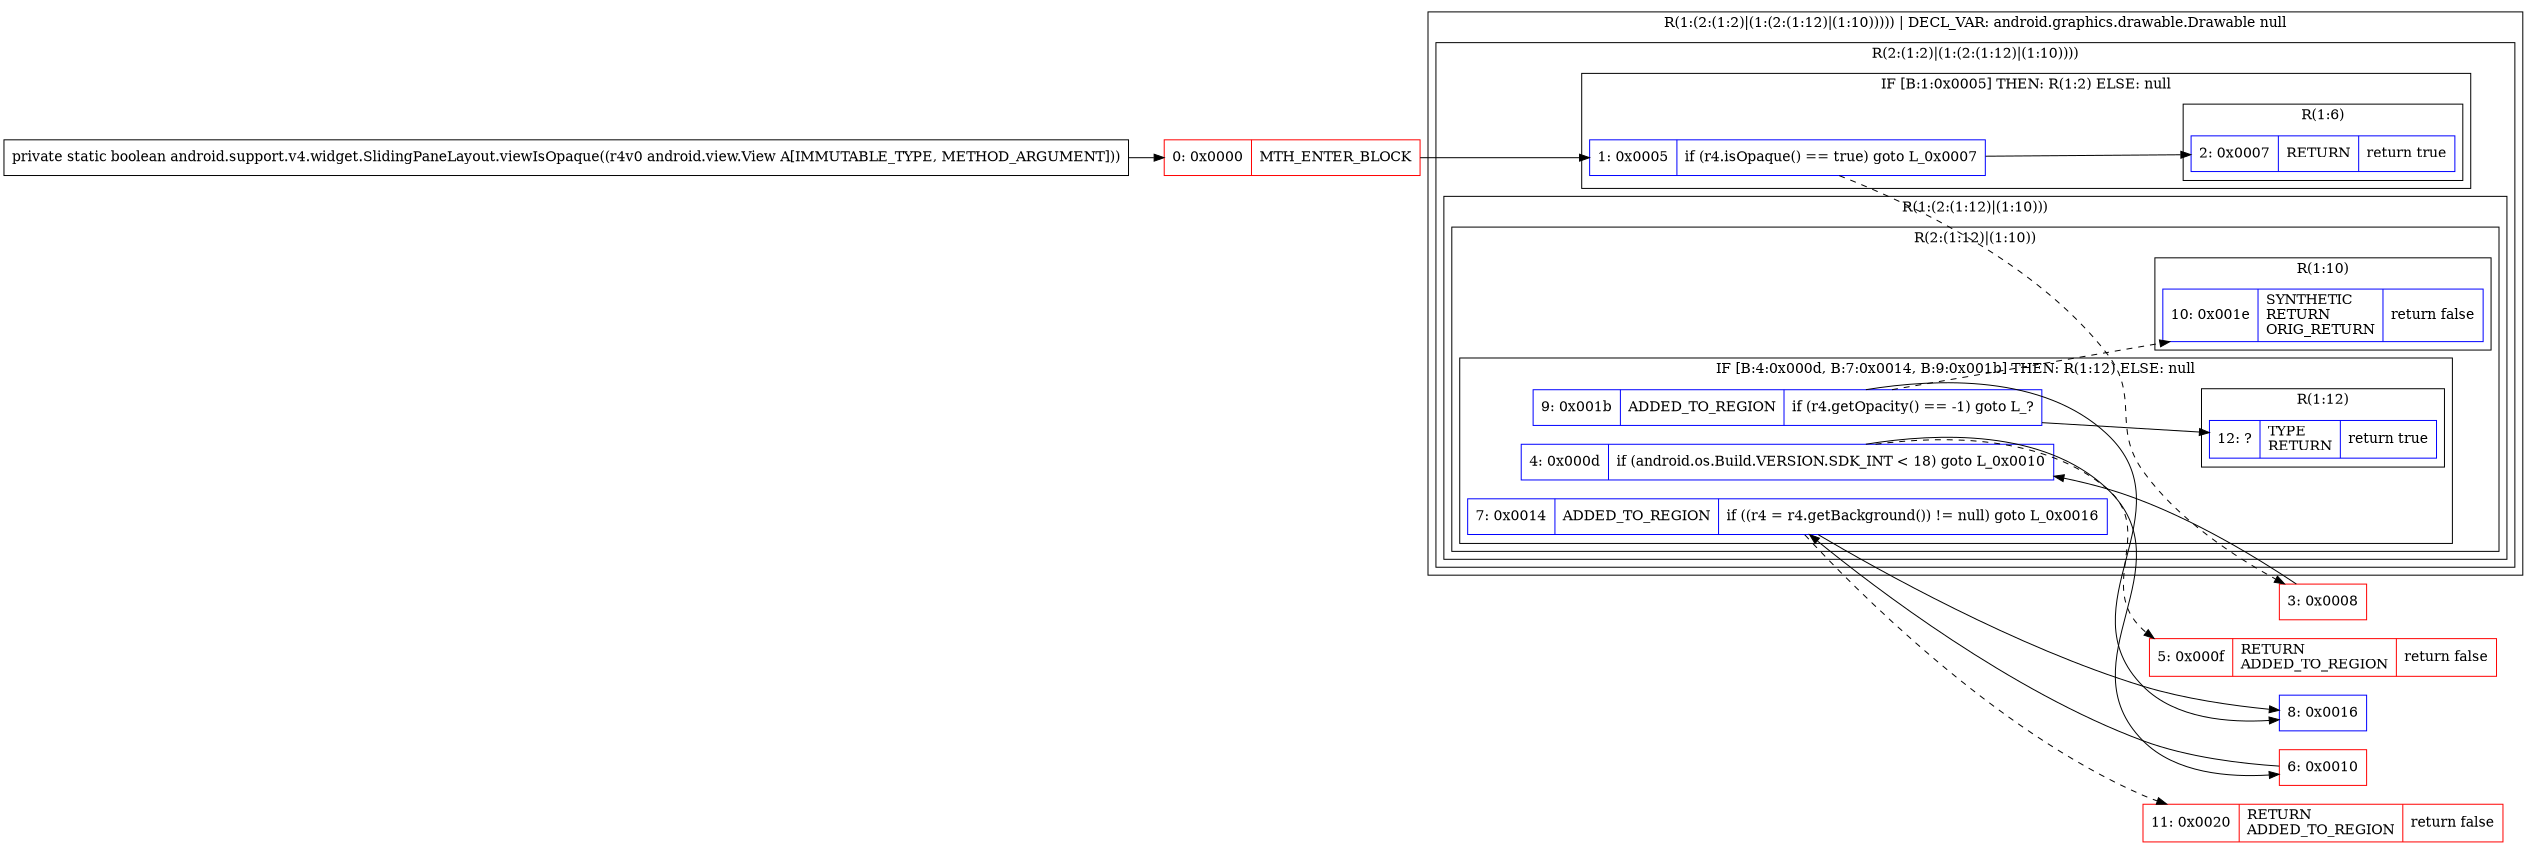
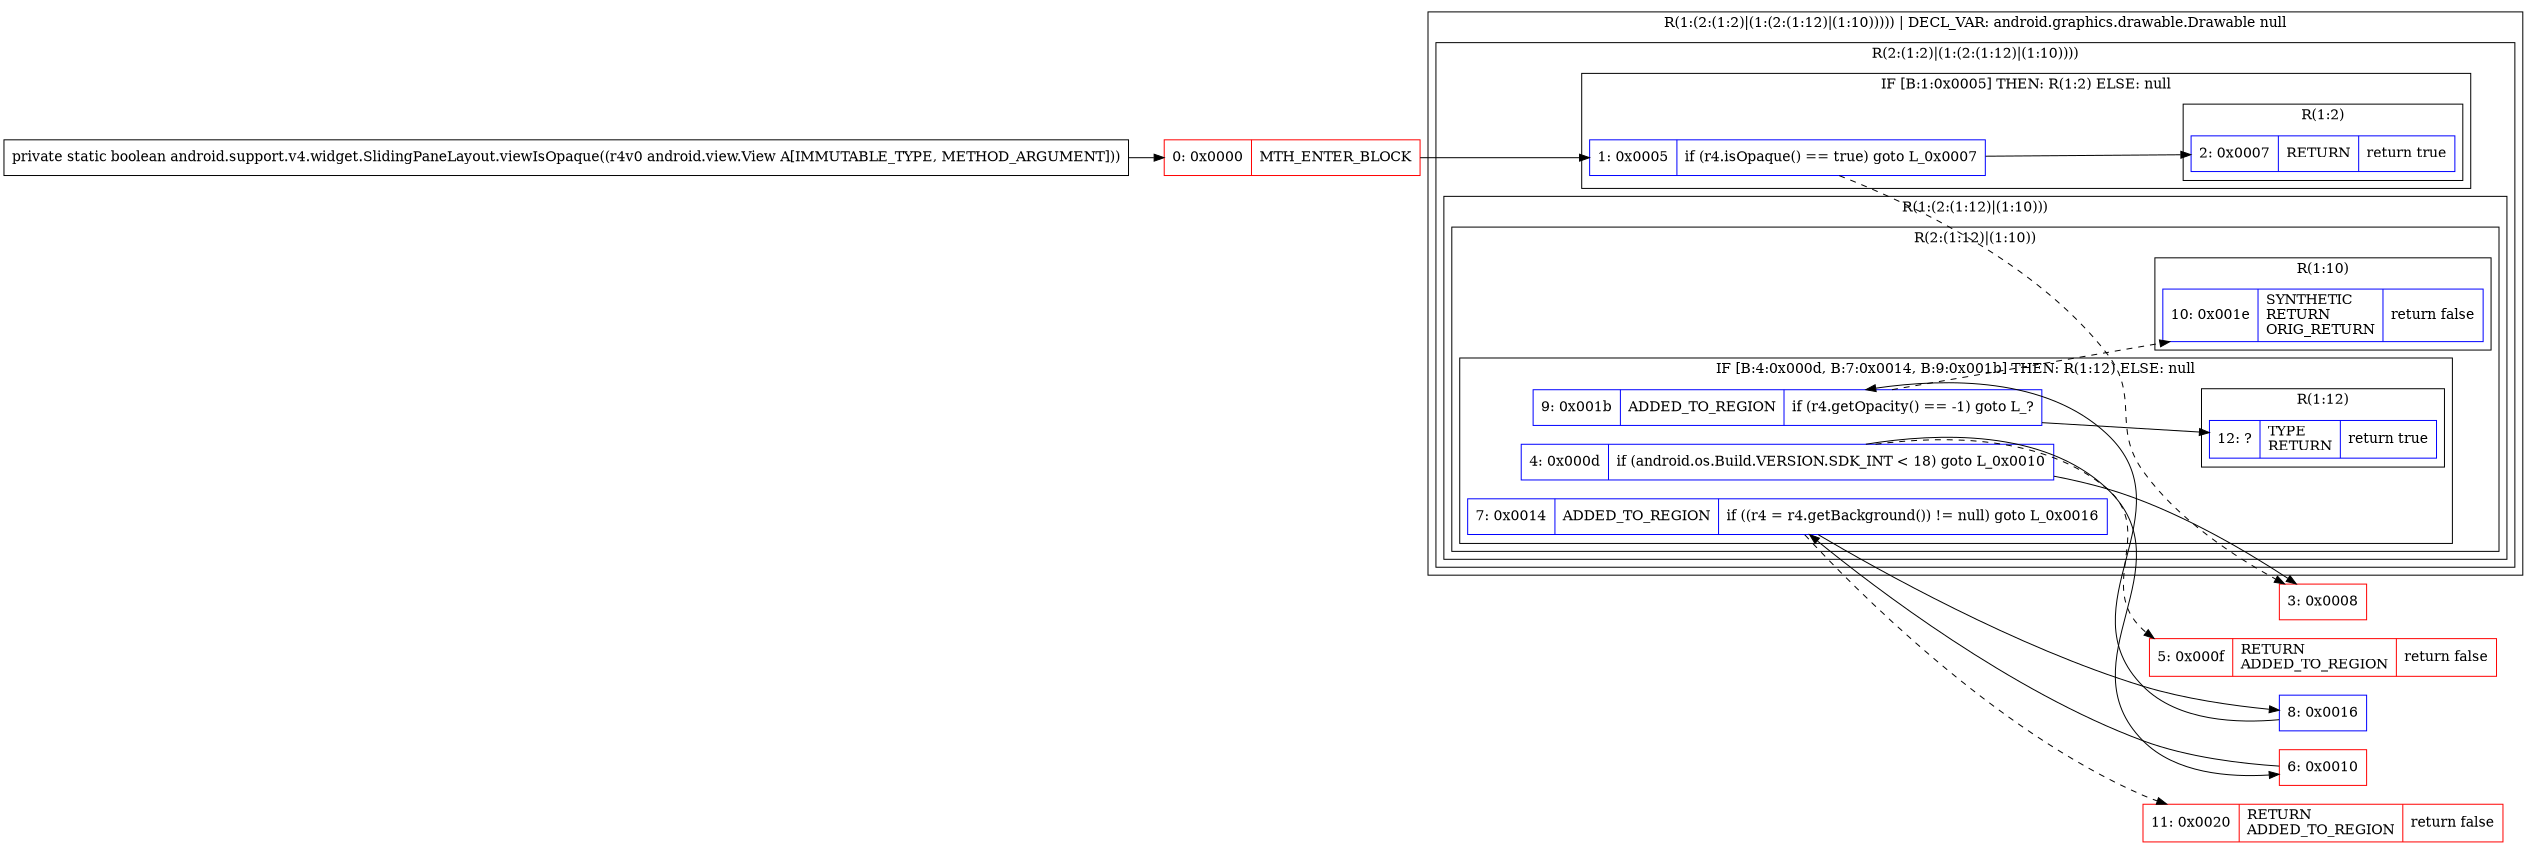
cluster "R(1:6)": label "R(1:6)" -> "R(1:2)"
edge "9: 0x001b" -> "8: 0x0016": reversed
edge "3: 0x0008" -> "4: 0x000d": reversed
